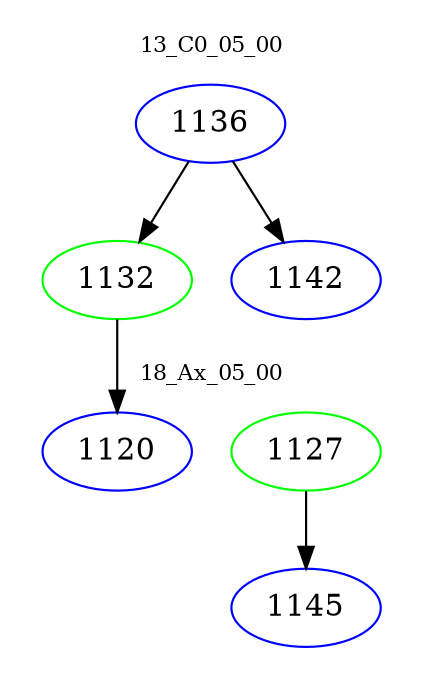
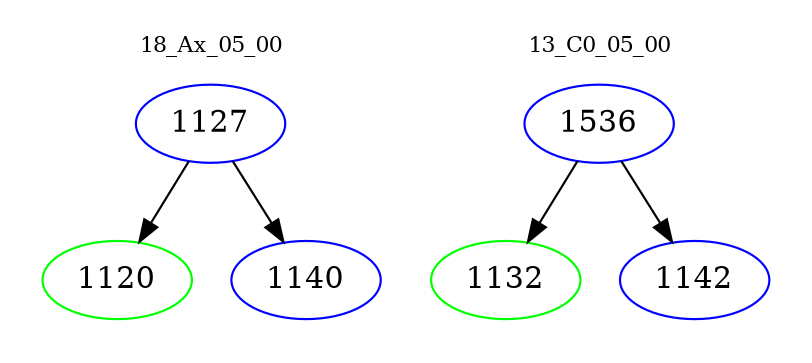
node "1136": label "1136" -> "1536"
edge "1132" -> "1120": now "1127" -> "1120"
node "1120": color blue -> green
node "1127": color green -> blue
node "1145": label "1145" -> "1140"
